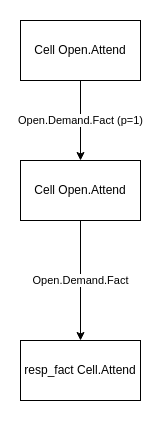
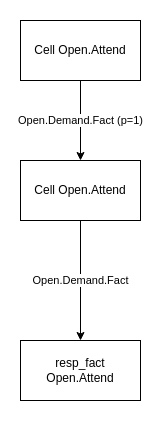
node "resp_fact Cell.Attend": label "resp_fact Cell.Attend" -> "resp_fact Open.Attend"
